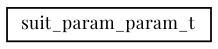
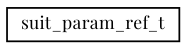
node "suit_param_param_t": label "suit_param_param_t" -> "suit_param_ref_t"
